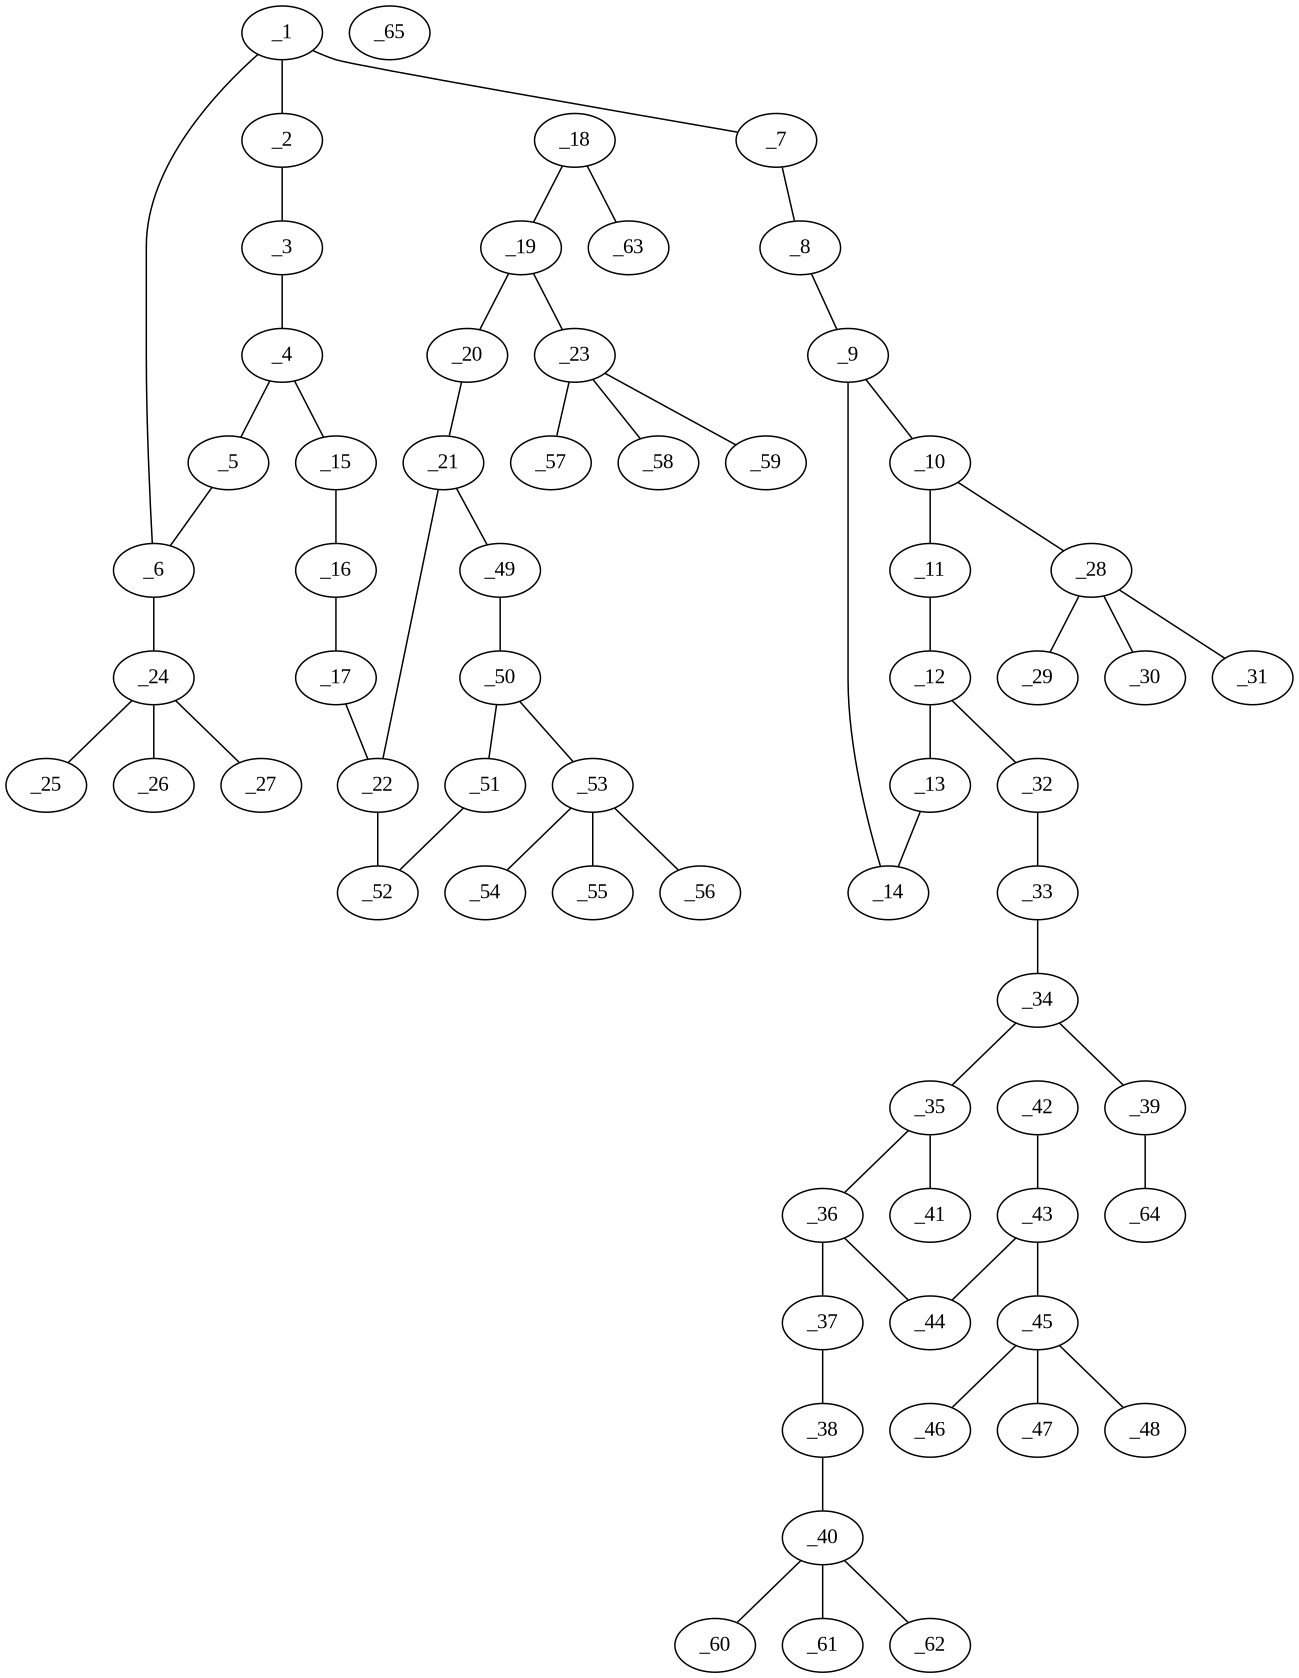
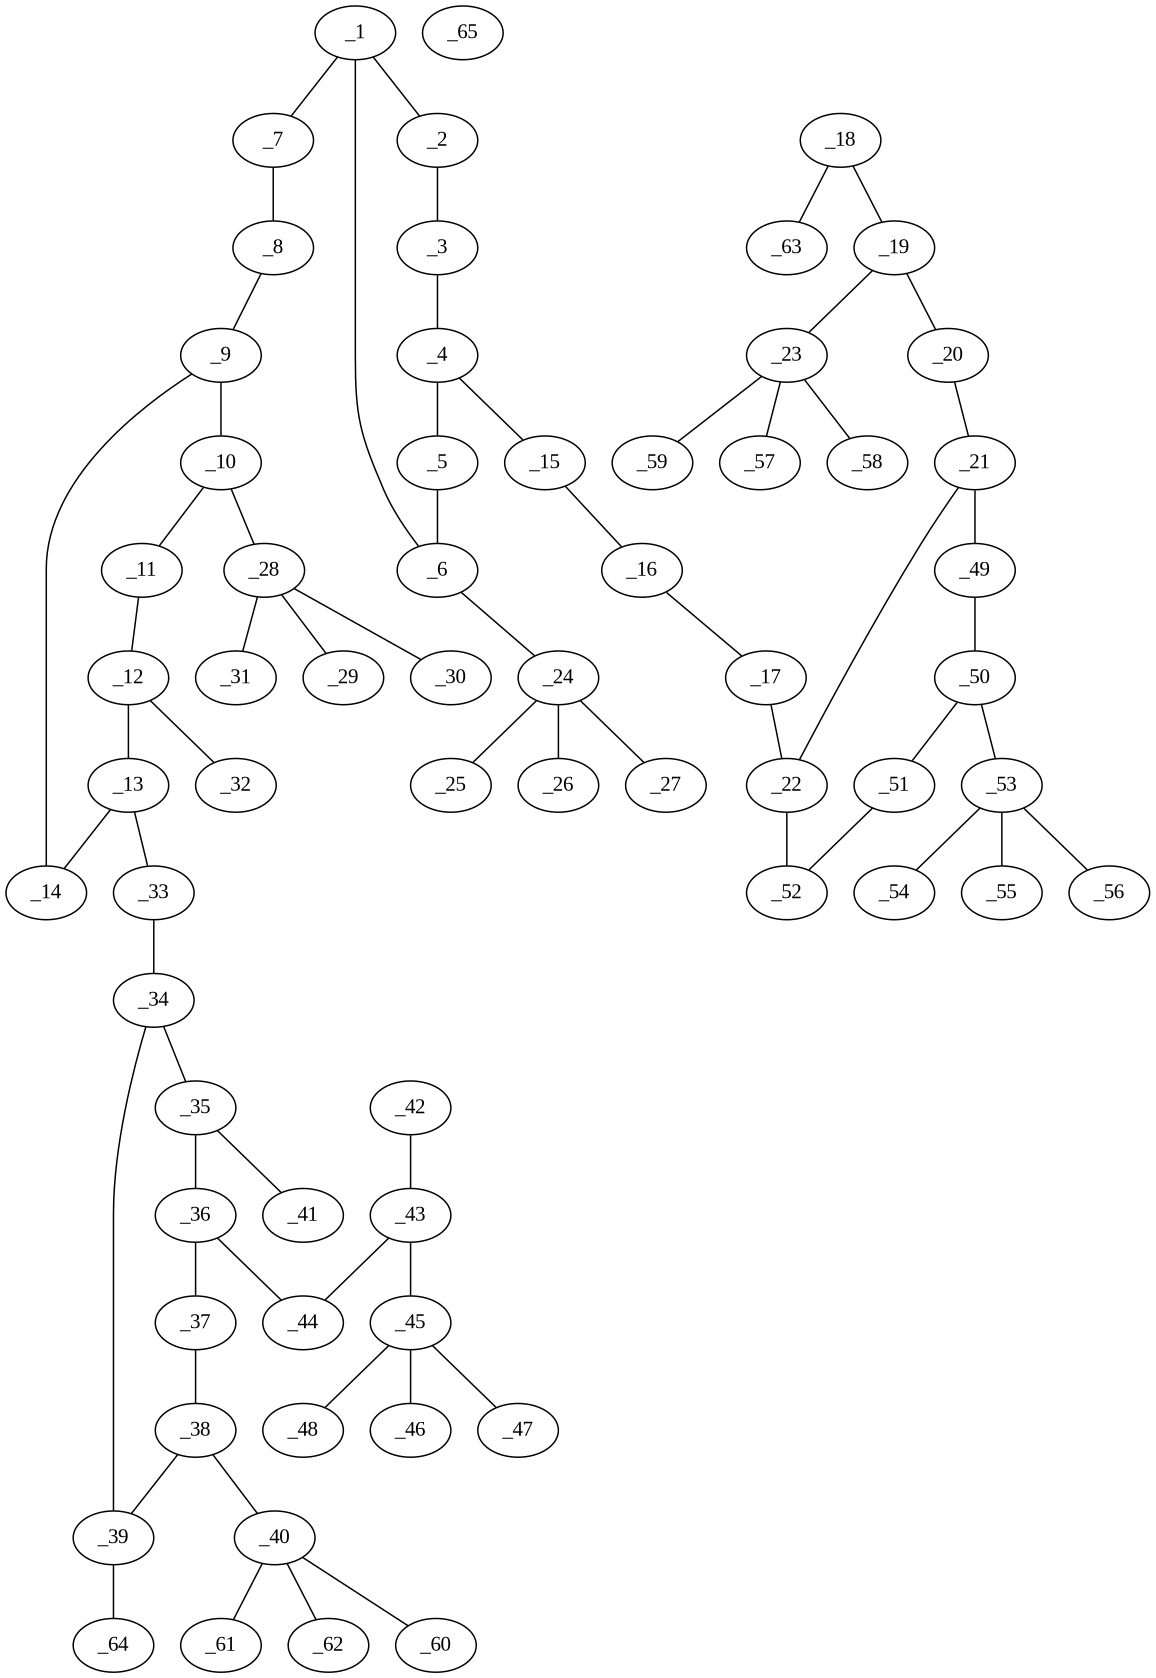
edge "_32" -- "_33": now "_13" -- "_33"
edge "_38" -- "_39": added
